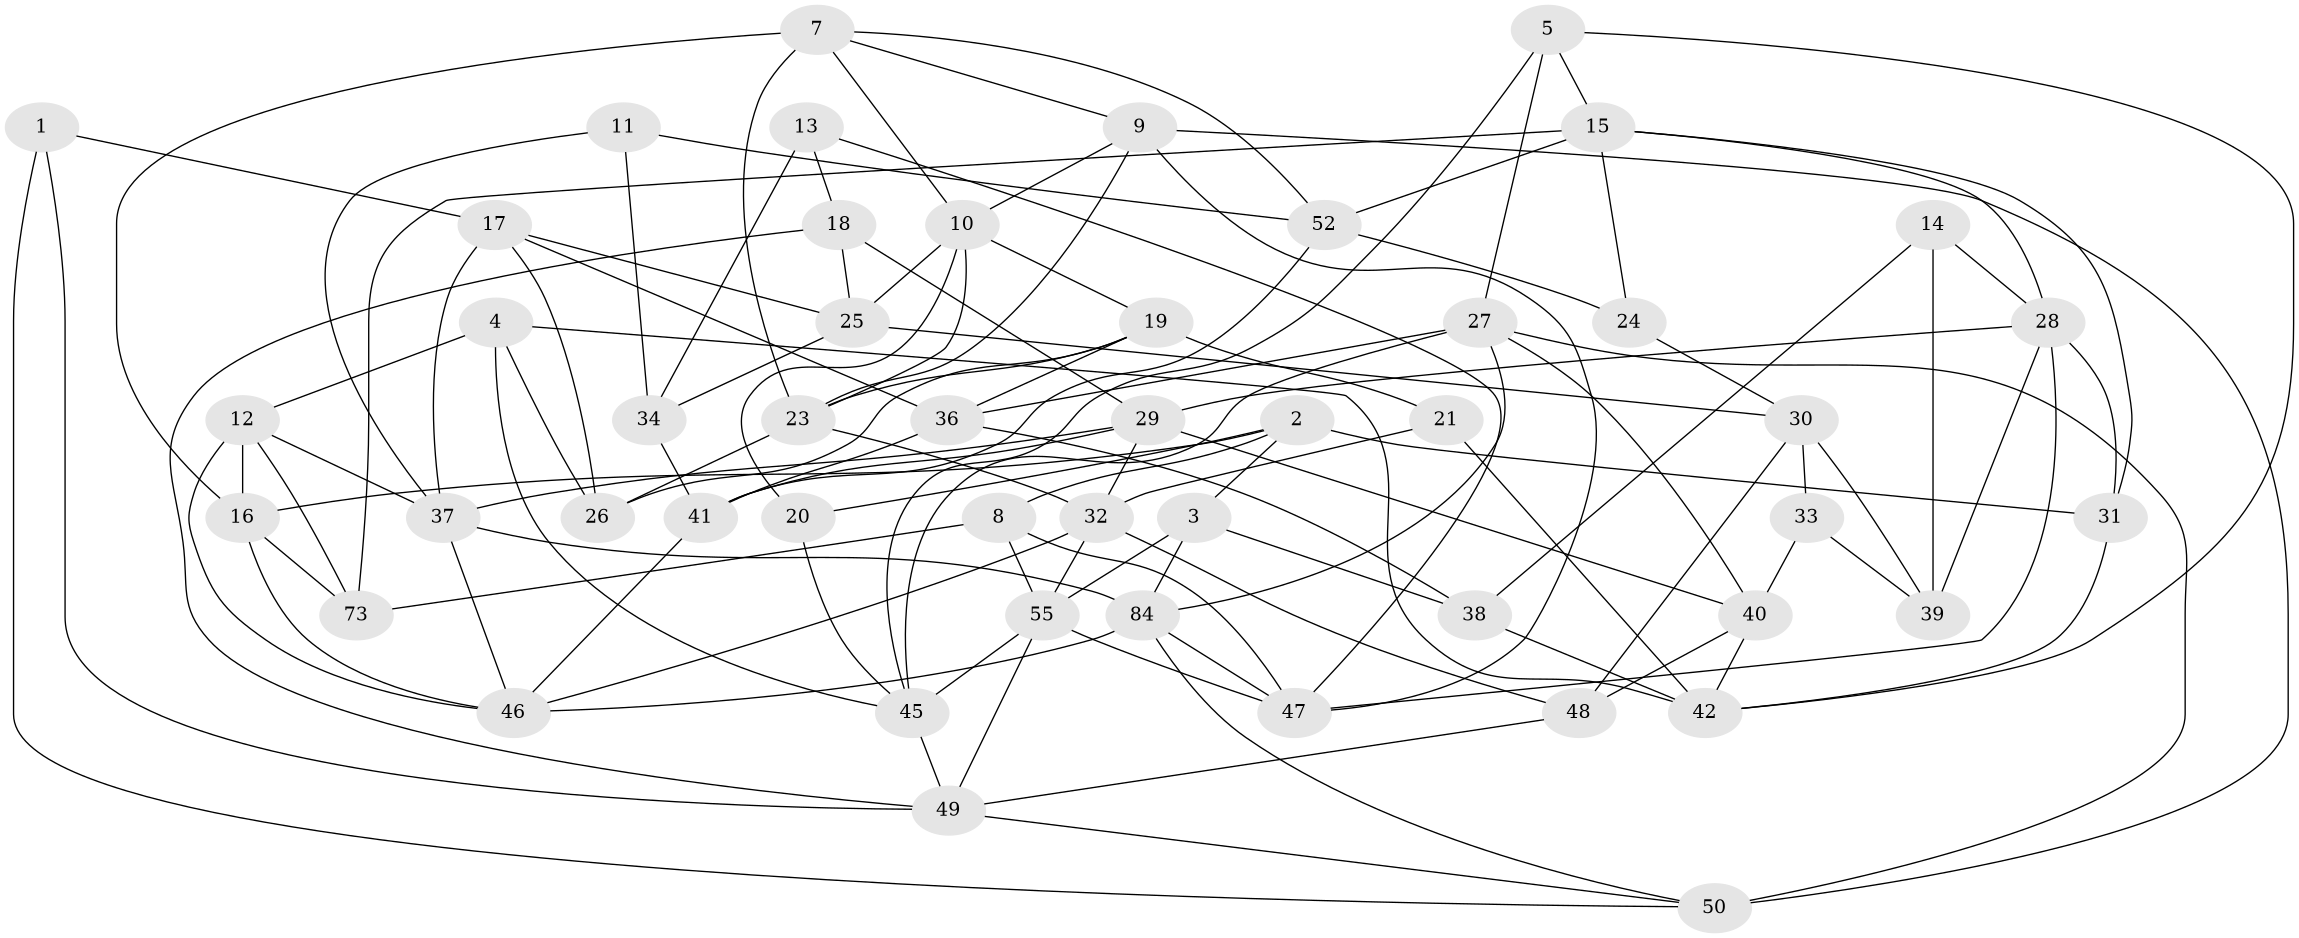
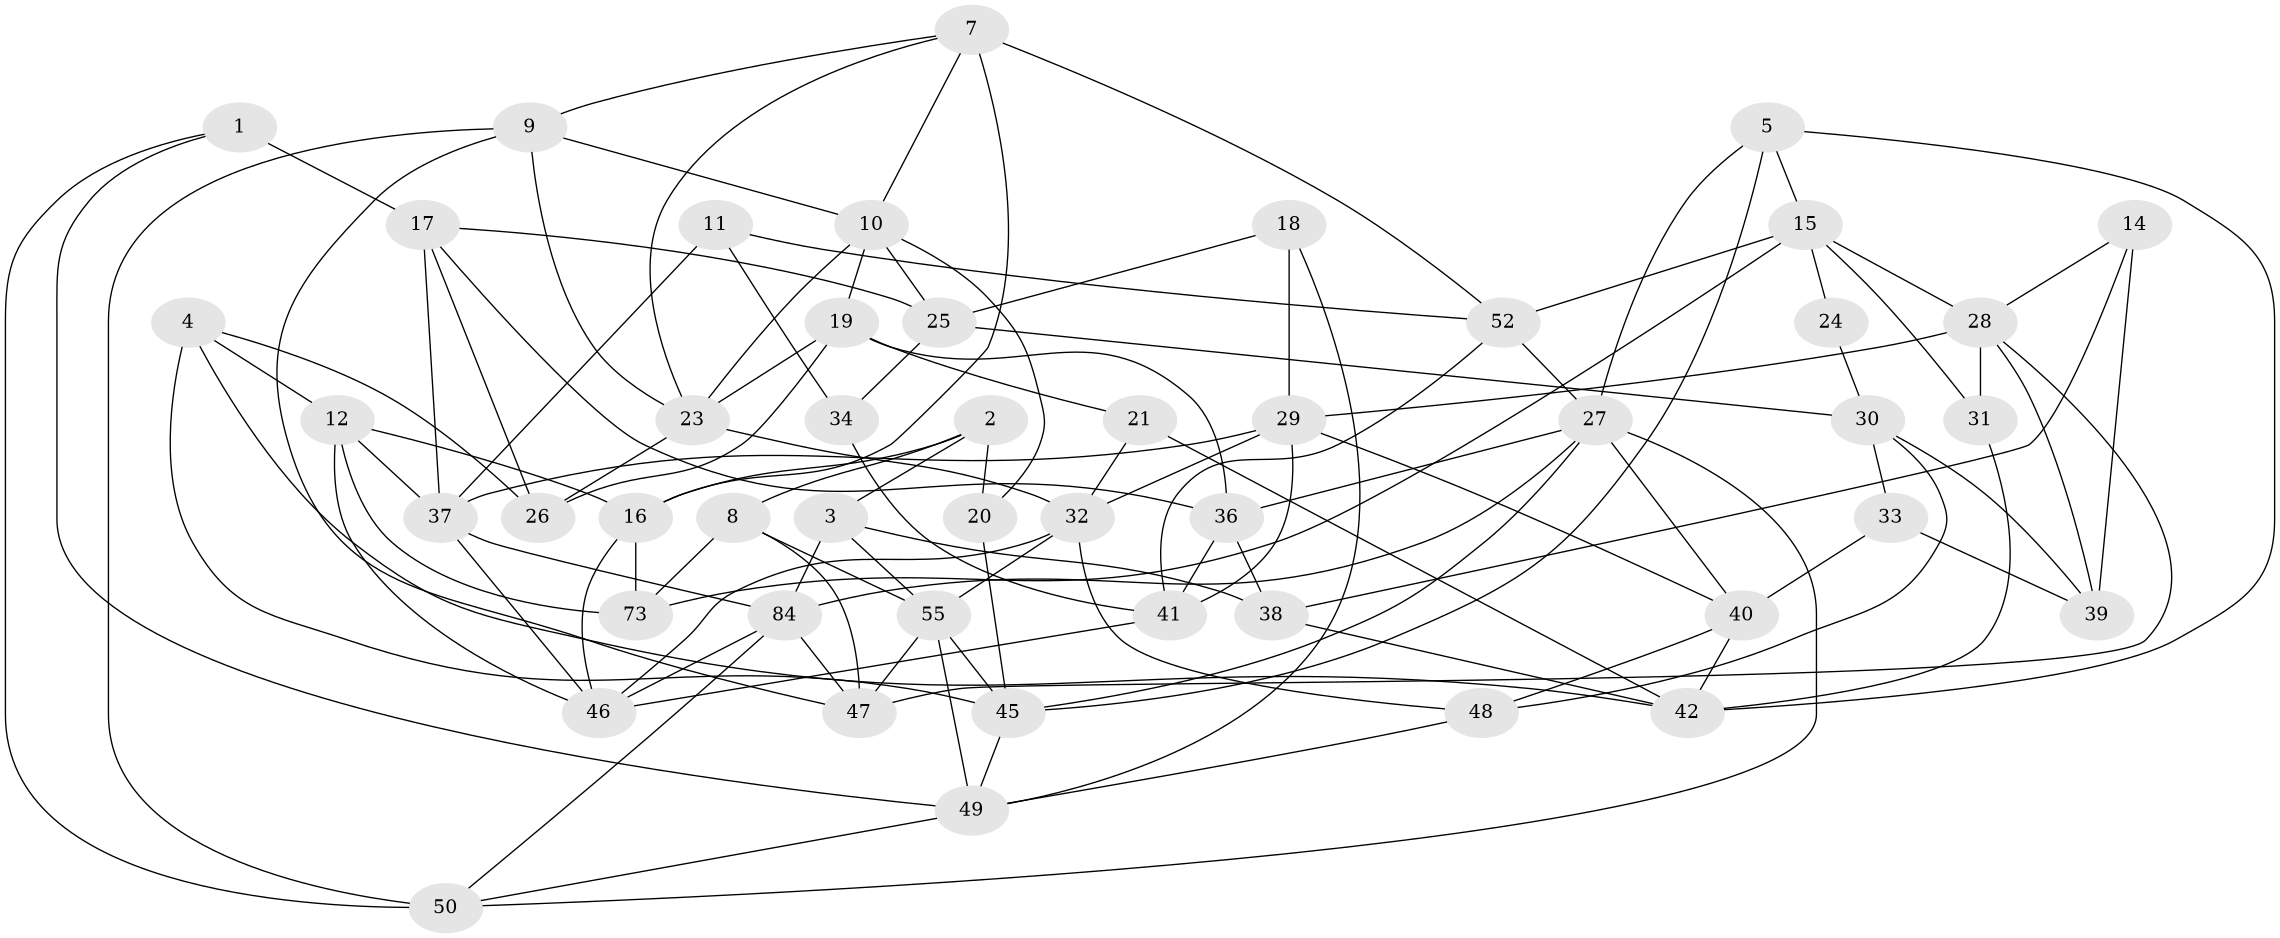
node "13": removed
edge "52" -- "24": now "52" -- "27"
edge "2" -- "31": removed
